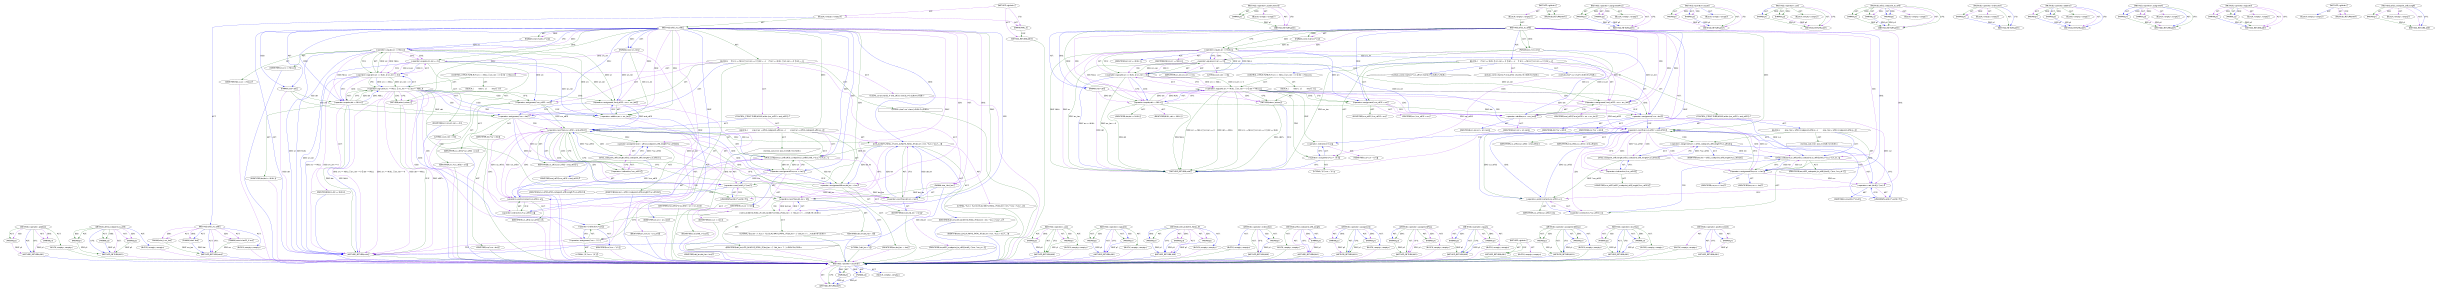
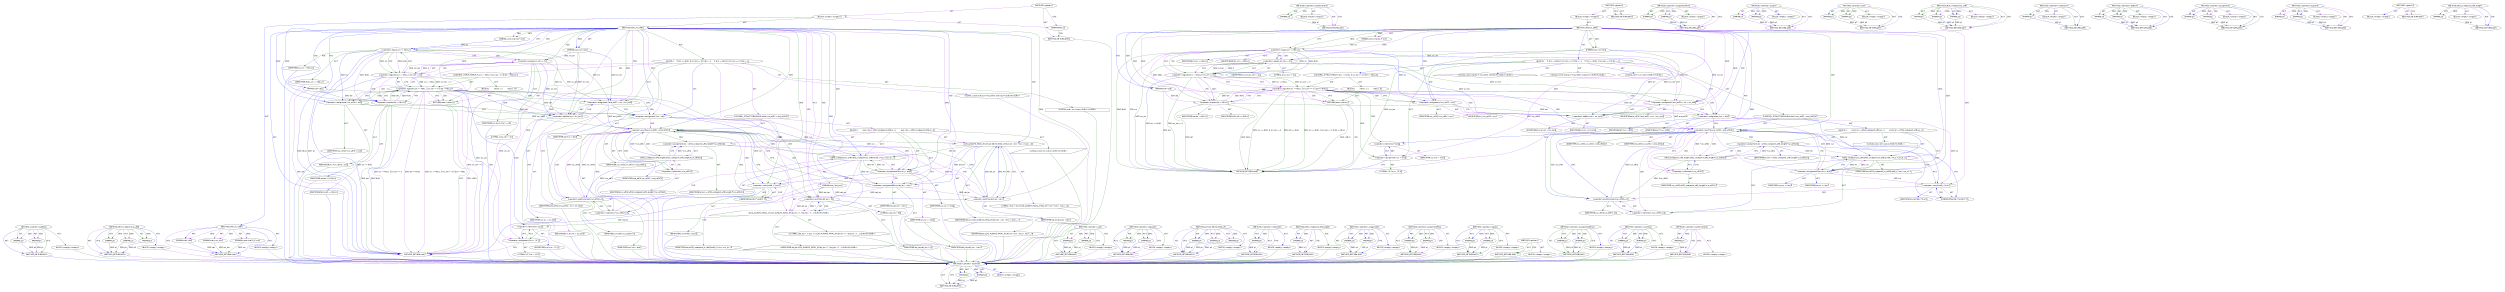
edge "(PARAM,size_t dst_len)" -> "(<operator>.lessThan,dst_len < len)": label "AST: " -> "DDG: dst_len"
edge "(<operator>.lessThan,dst_len < len)" -> "(IDENTIFIER,dst_len,dst_len -= len)": now "(<operator>.lessThan,dst_len < len)" -> "(IDENTIFIER,dst_len,dst_len < len)"
